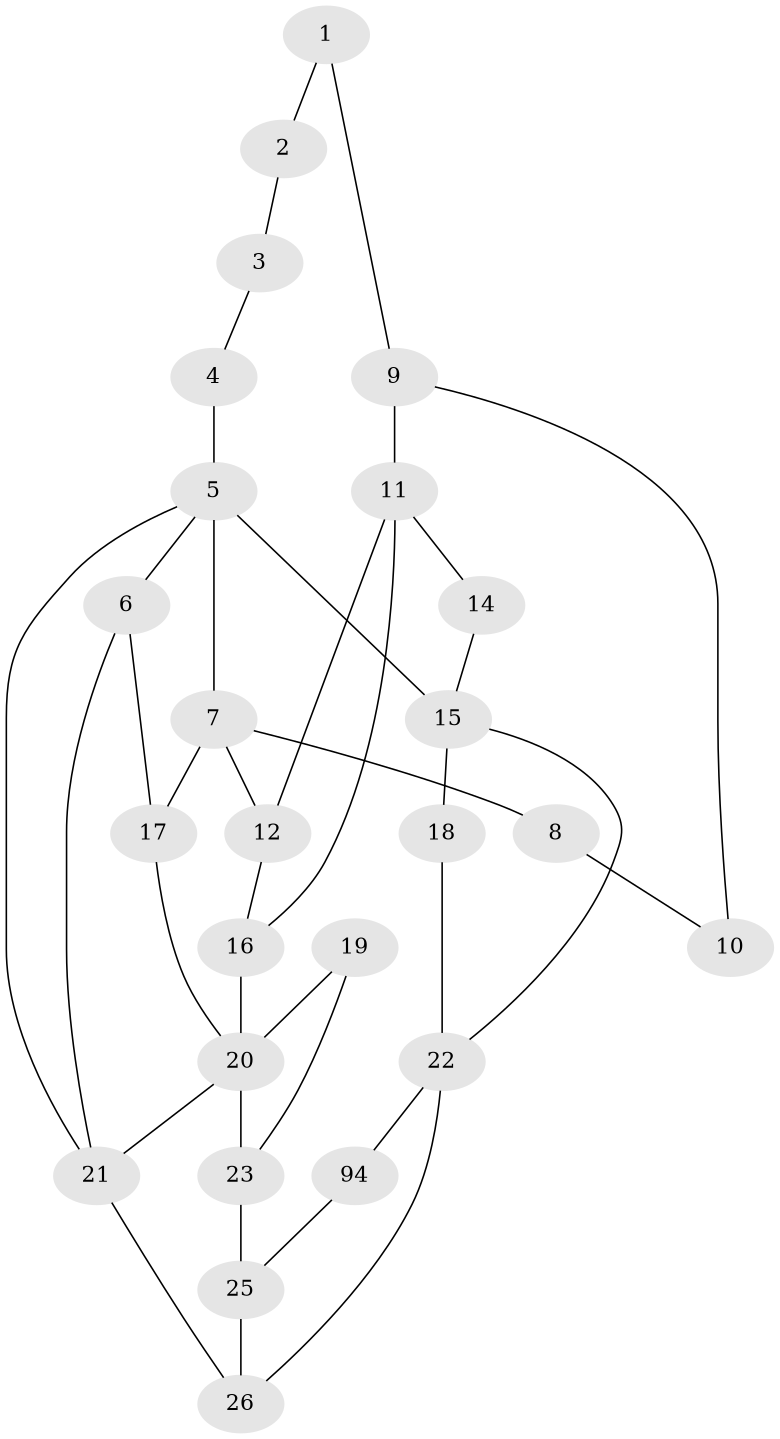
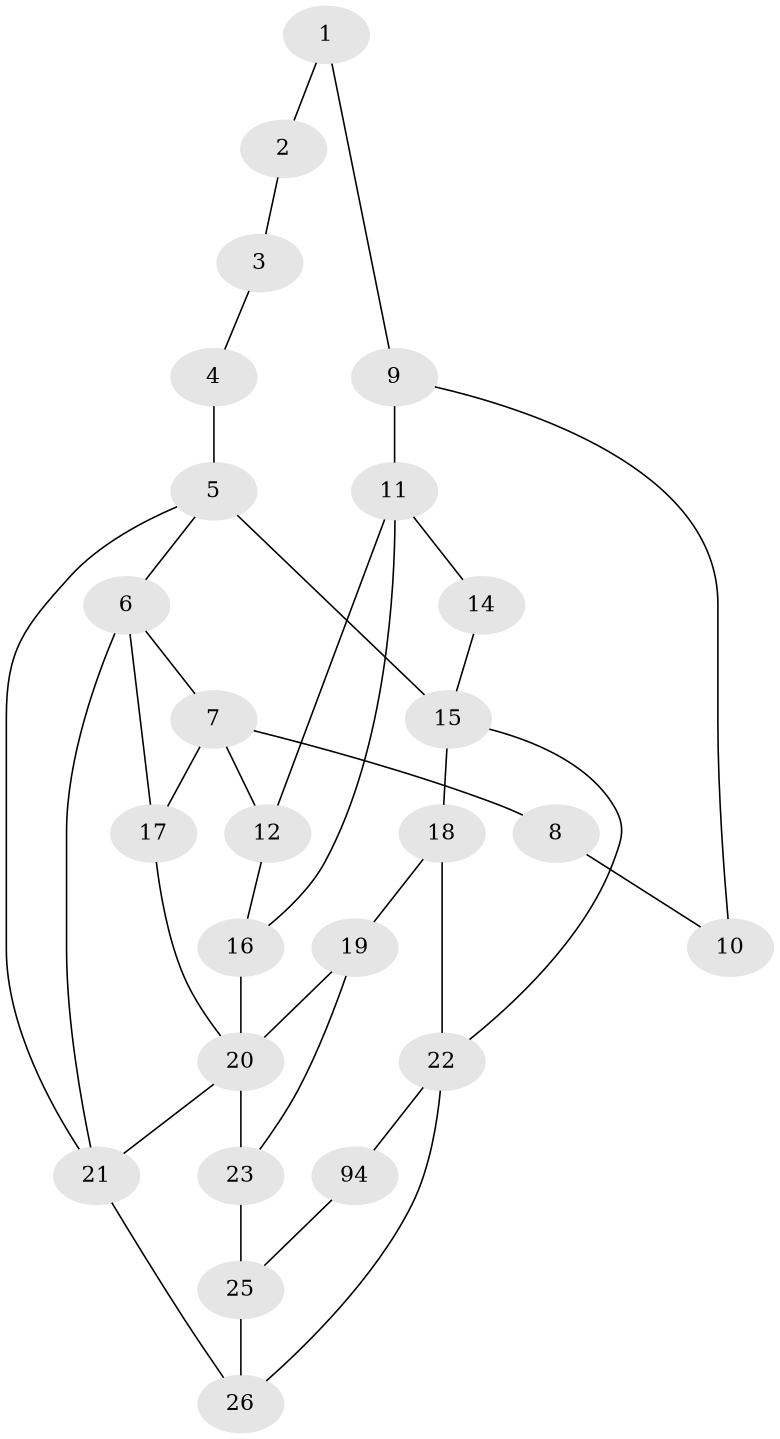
edge "5" -- "7": now "6" -- "7"
edge "18" -- "19": added
